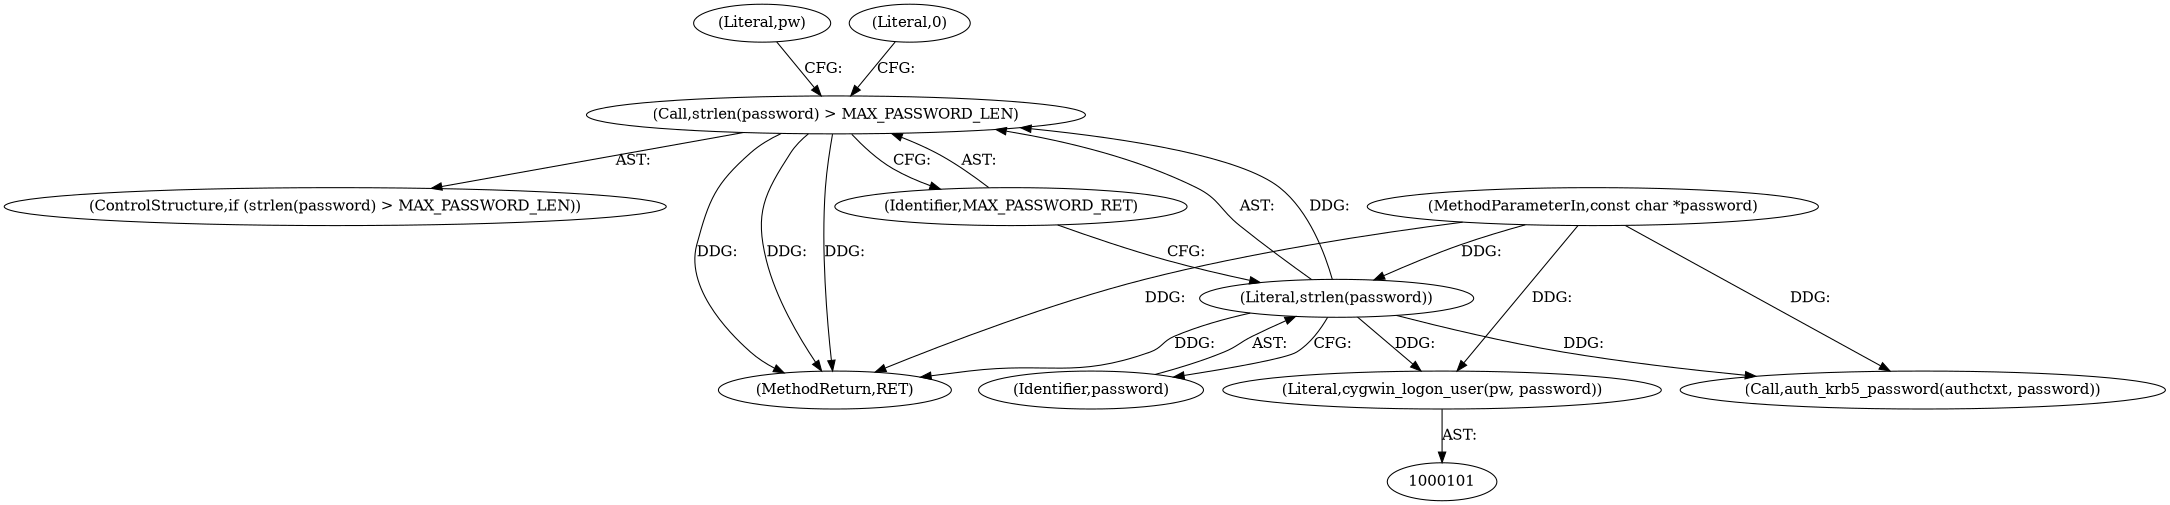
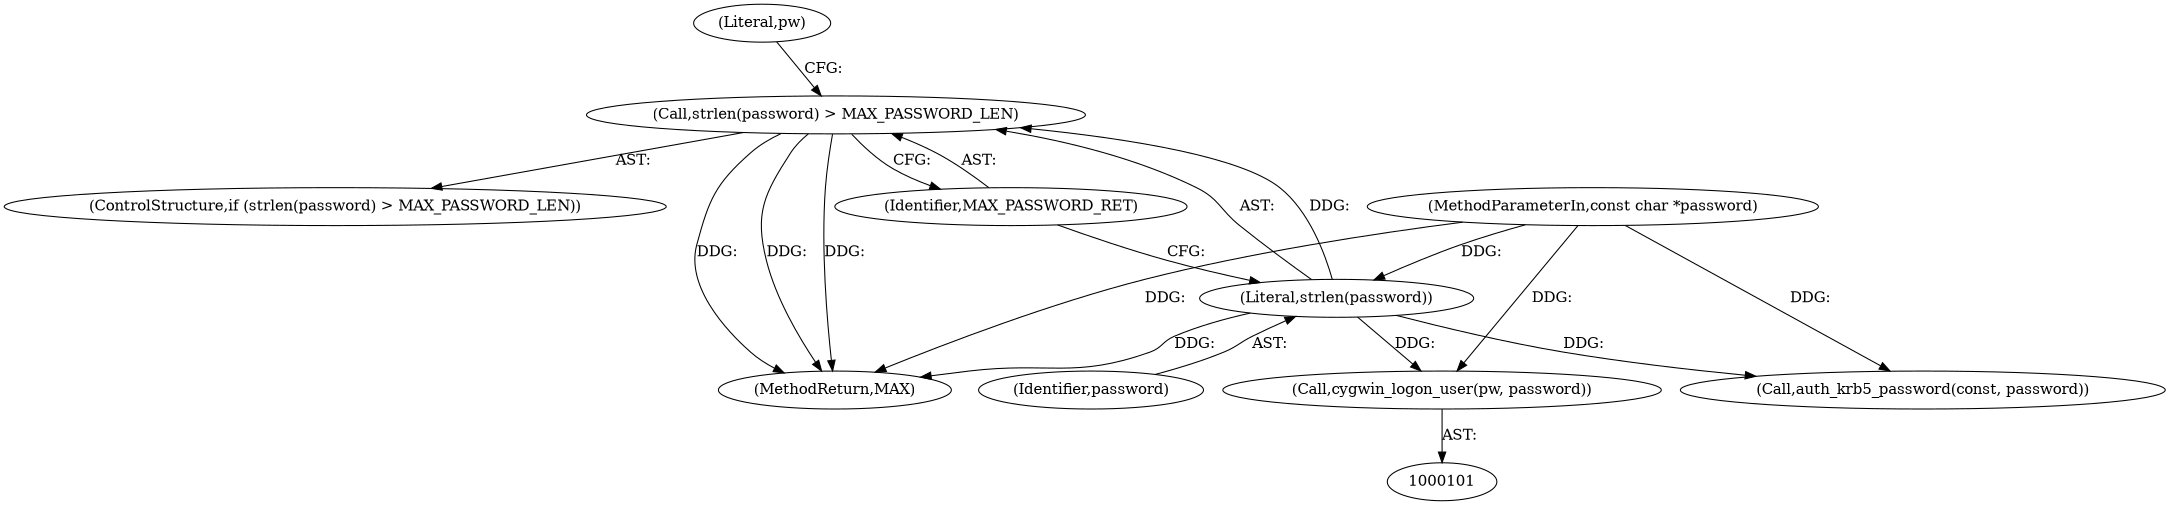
node "(Literal,0)": removed
edge "(Literal,strlen(password))" -> "(Identifier,password)": removed, label "CFG:"
node "(MethodReturn,RET)": label "(MethodReturn,RET)" -> "(MethodReturn,MAX)"
node "(Literal,cygwin_logon_user(pw, password))": label "(Literal,cygwin_logon_user(pw, password))" -> "(Call,cygwin_logon_user(pw, password))"
node "(Call,auth_krb5_password(authctxt, password))": label "(Call,auth_krb5_password(authctxt, password))" -> "(Call,auth_krb5_password(const, password))"
